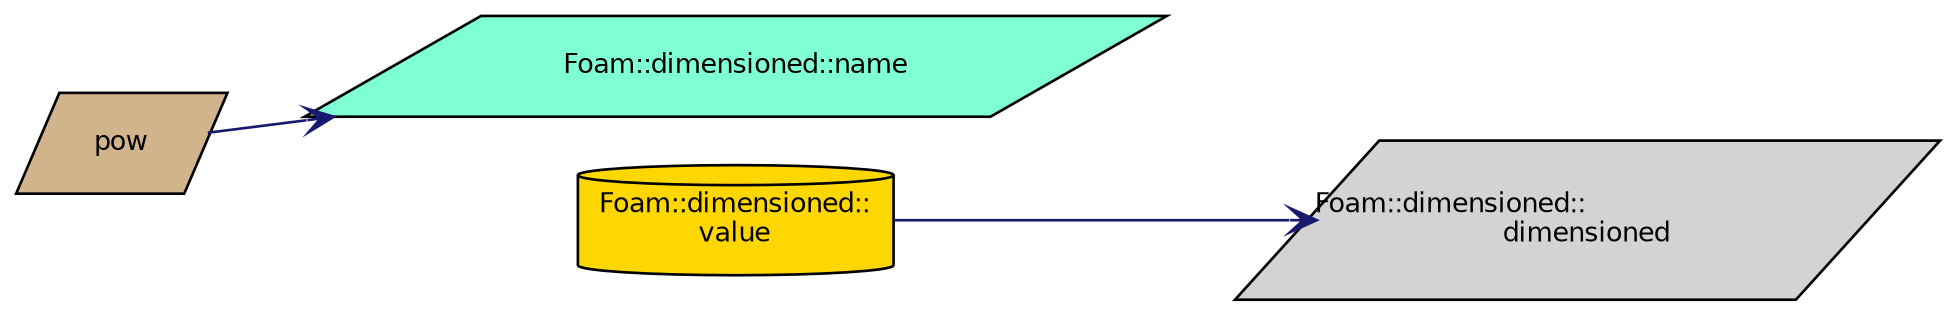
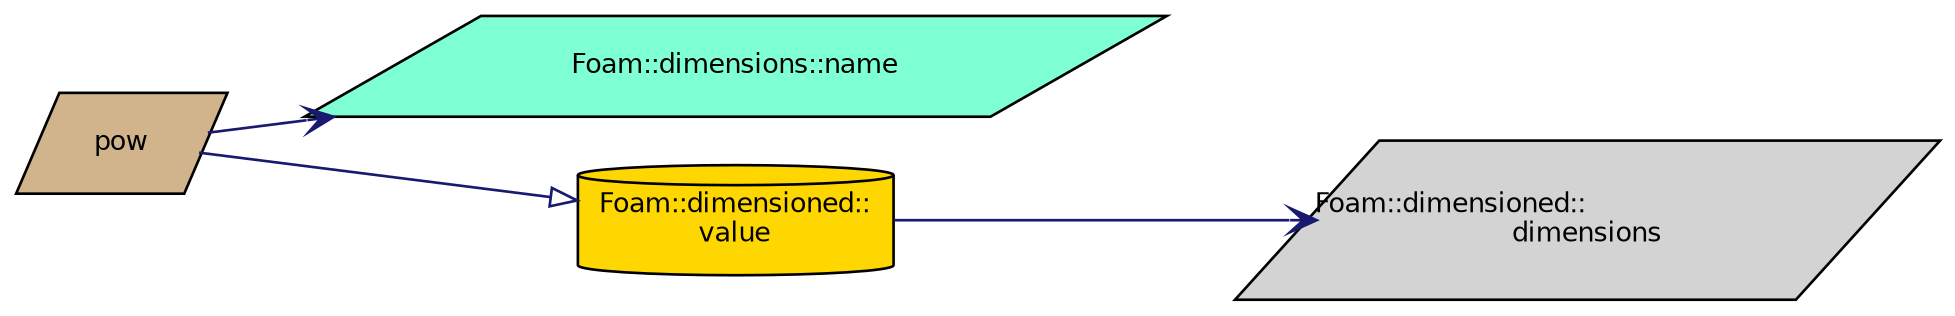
node "Foam::dimensioned::name": label "Foam::dimensioned::name" -> "Foam::dimensions::name"
edge "pow" -> "Foam::dimensioned:: value": added
node "Foam::dimensioned:: dimensioned": label "Foam::dimensioned:: dimensioned" -> "Foam::dimensioned:: dimensions"
